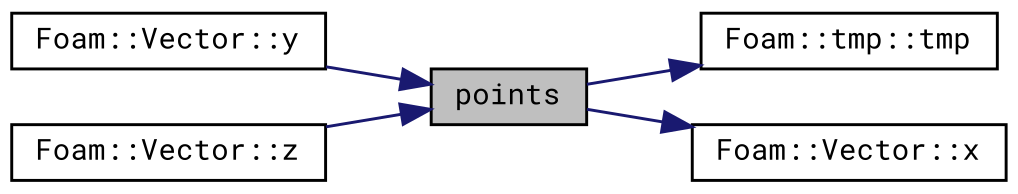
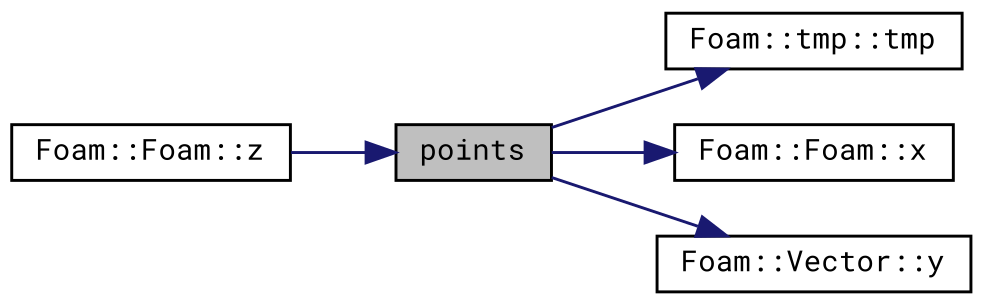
edge "Foam::Vector::y" -> "points": reversed
node "Foam::Vector::z": label "Foam::Vector::z" -> "Foam::Foam::z"
node "Foam::Vector::x": label "Foam::Vector::x" -> "Foam::Foam::x"
